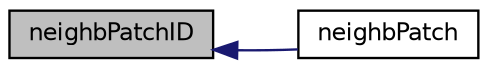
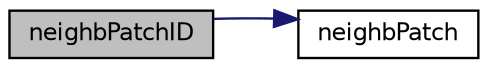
edge "neighbPatch" -> "neighbPatchID": reversed
